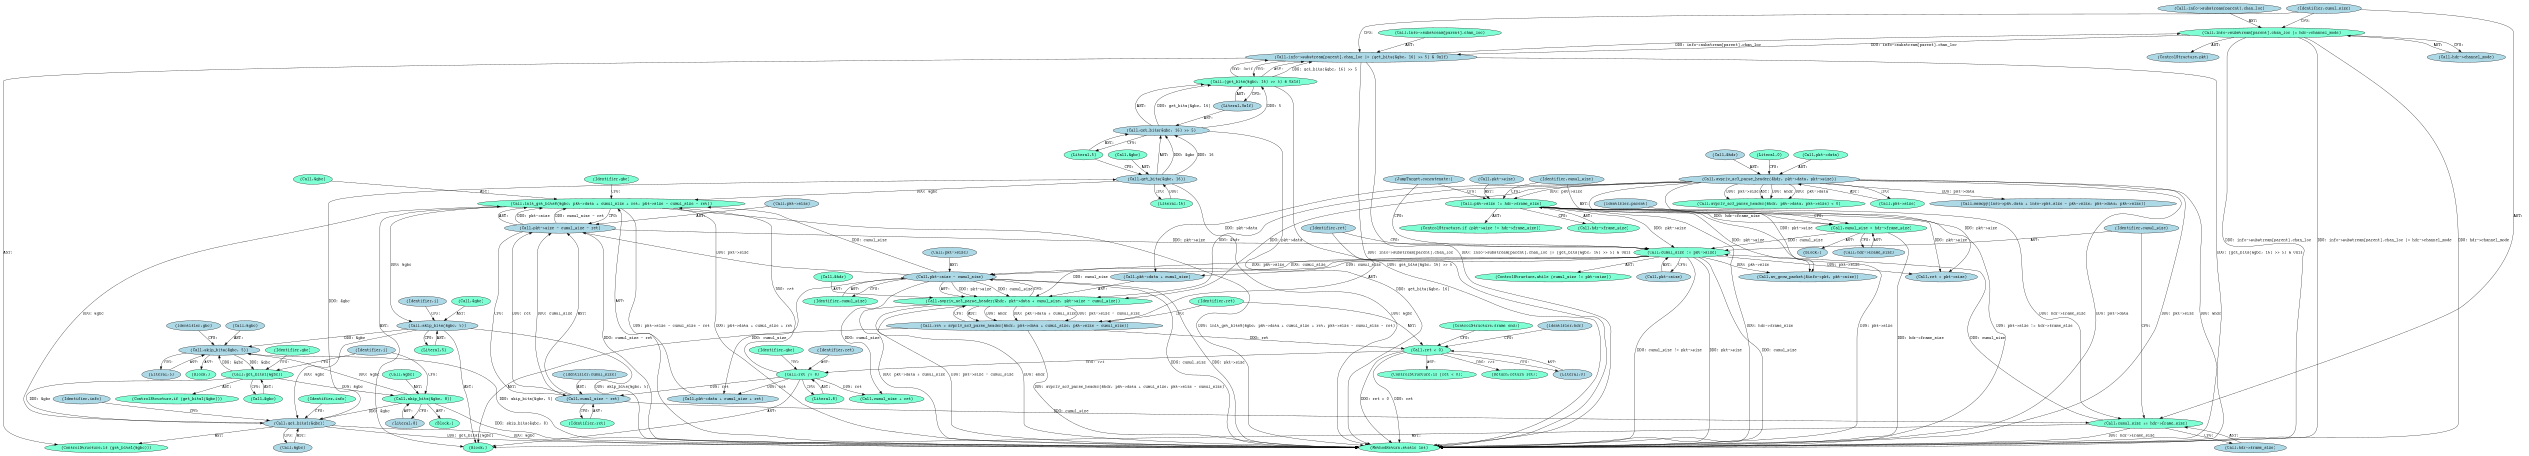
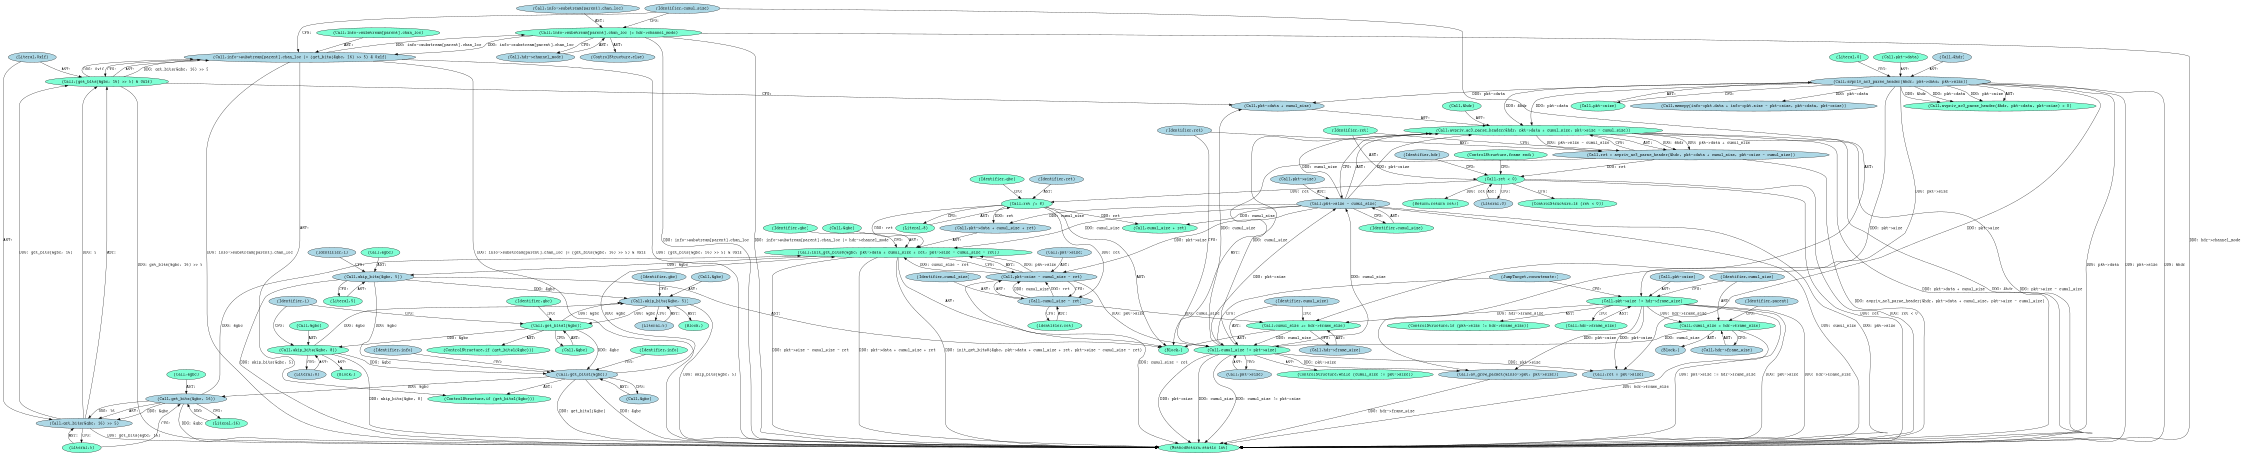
node "(ControlStructure,pkt)": label "(ControlStructure,pkt)" -> "(ControlStructure,else)"
edge "(Call,(get_bits(&gbc, 16) >> 5) & 0x1f)" -> "(Literal,0x1f)": now "(Call,(get_bits(&gbc, 16) >> 5) & 0x1f)" -> "(Call,pkt->data + cumul_size)"
edge "(Call,pkt->size != hdr->frame_size)" -> "(Call,cumul_size != pkt->size)": removed, label "DDG: pkt->size"
edge "(Call,ret < 0)" -> "(ControlStructure,if (ret < 0))": label "AST: " -> "CFG: "
edge "(Call,cumul_size += hdr->frame_size)" -> "(MethodReturn,static int)": now "(Call,av_grow_packet(&info->pkt, pkt->size))" -> "(MethodReturn,static int)"
